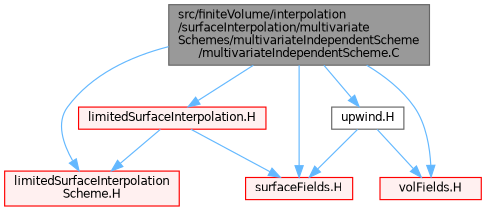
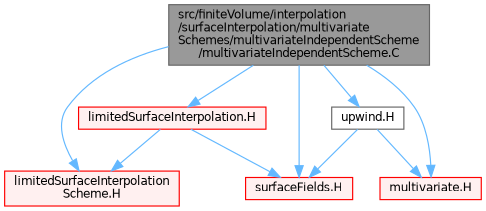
node "volFields.H": label "volFields.H" -> "multivariate.H"
